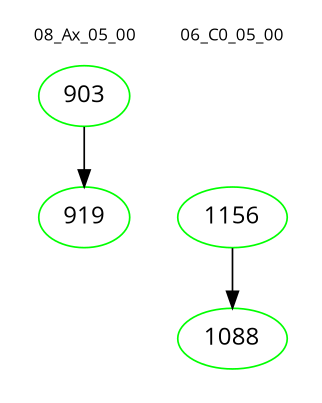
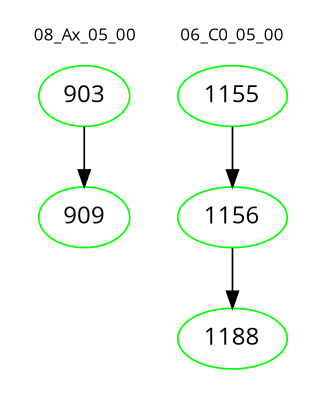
node "1155": added
node "919": label "919" -> "909"
node "1088": label "1088" -> "1188"
